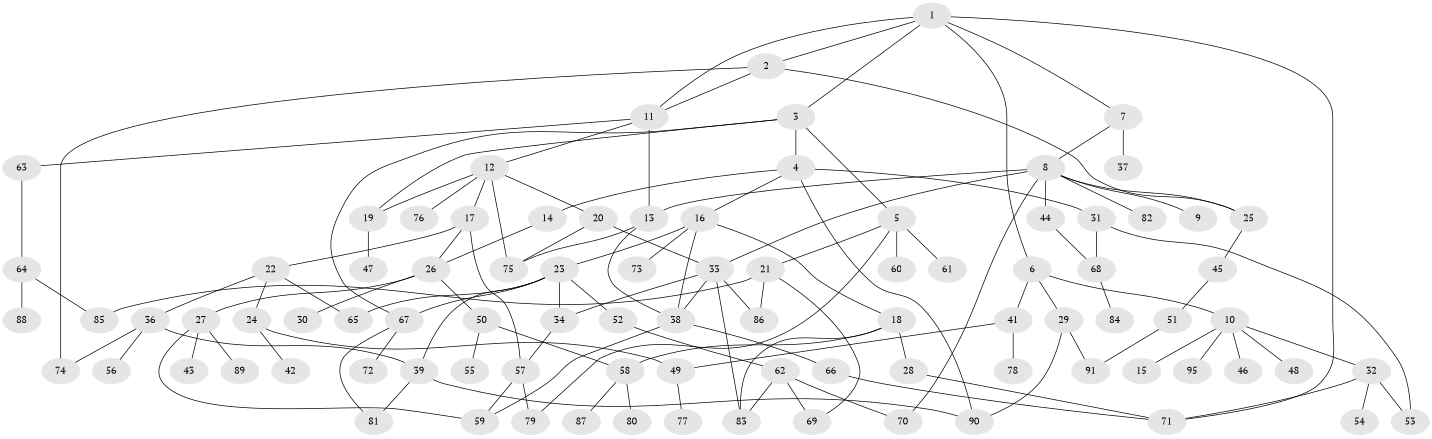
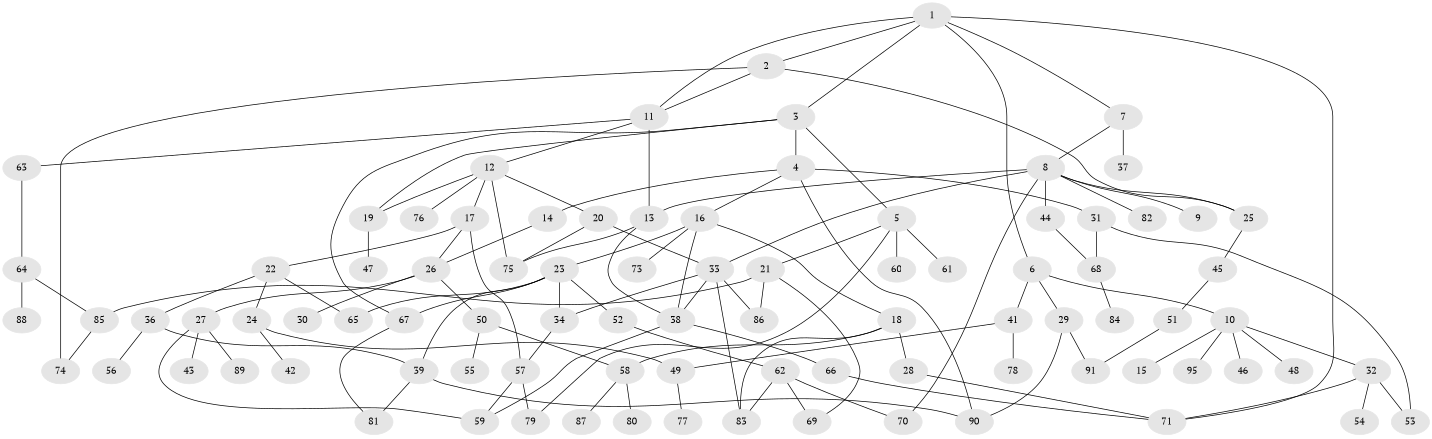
edge "36" -- "74": now "85" -- "74"
node "72": removed
